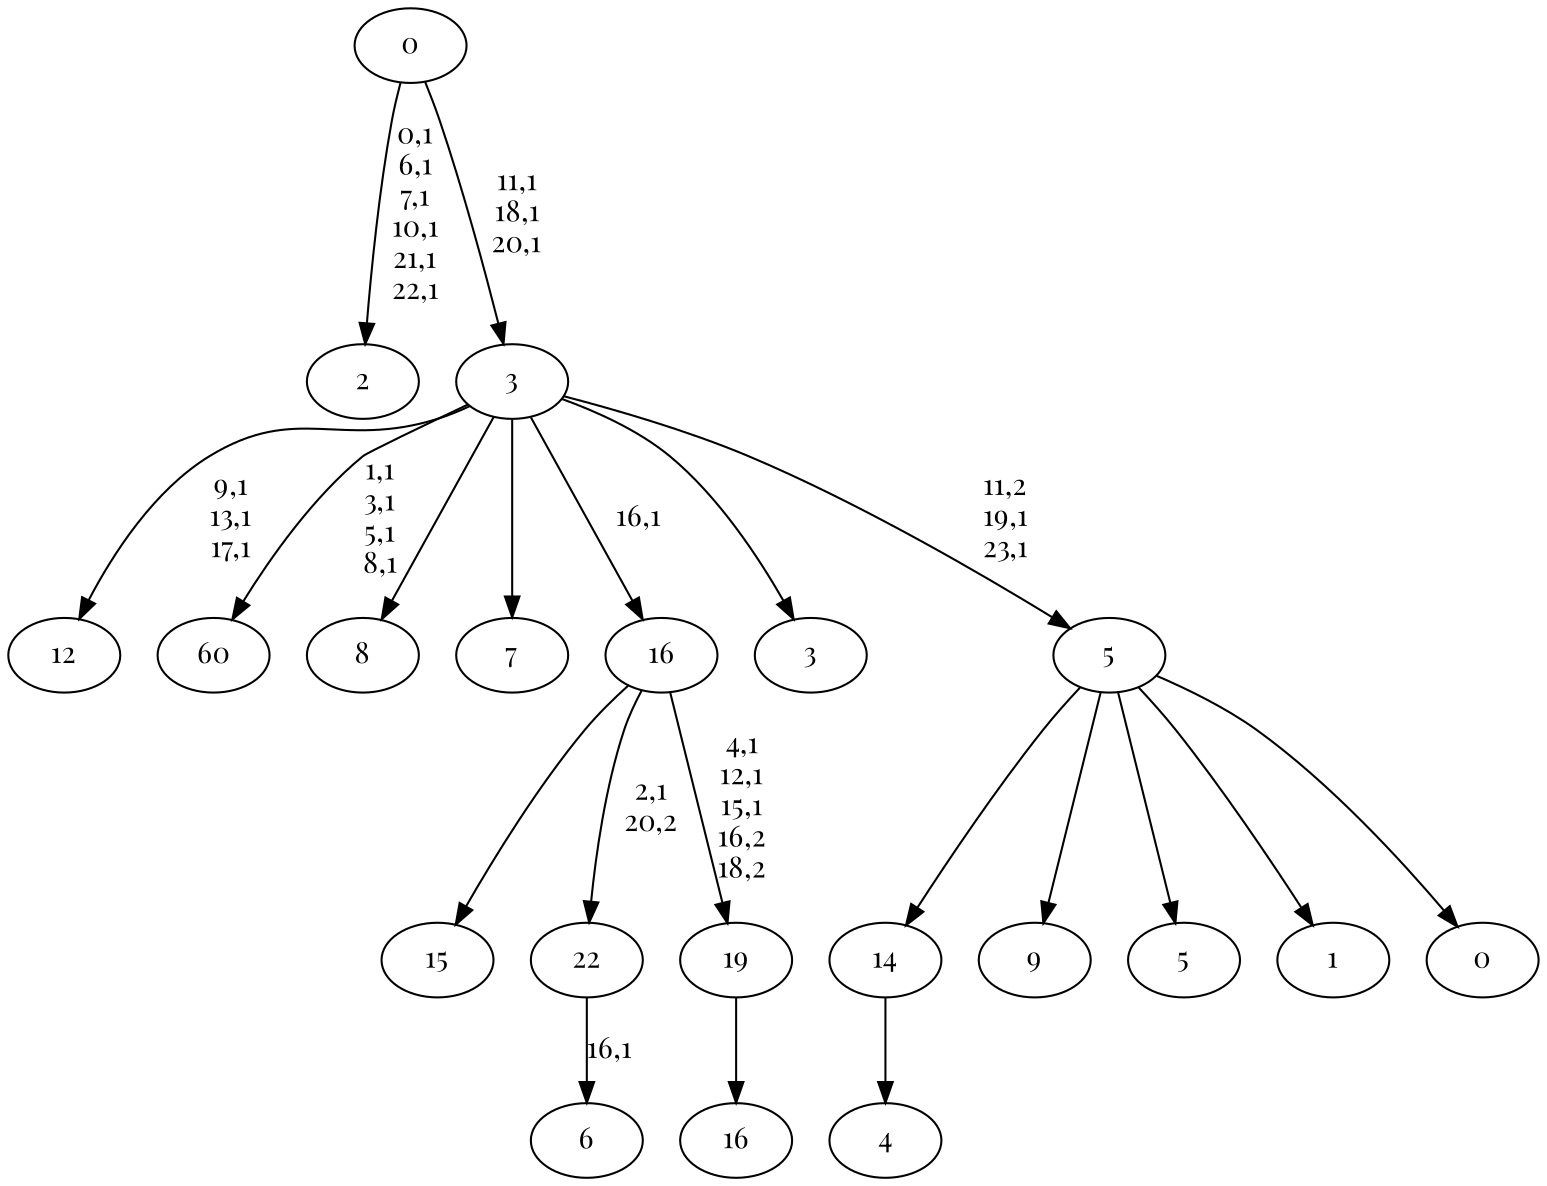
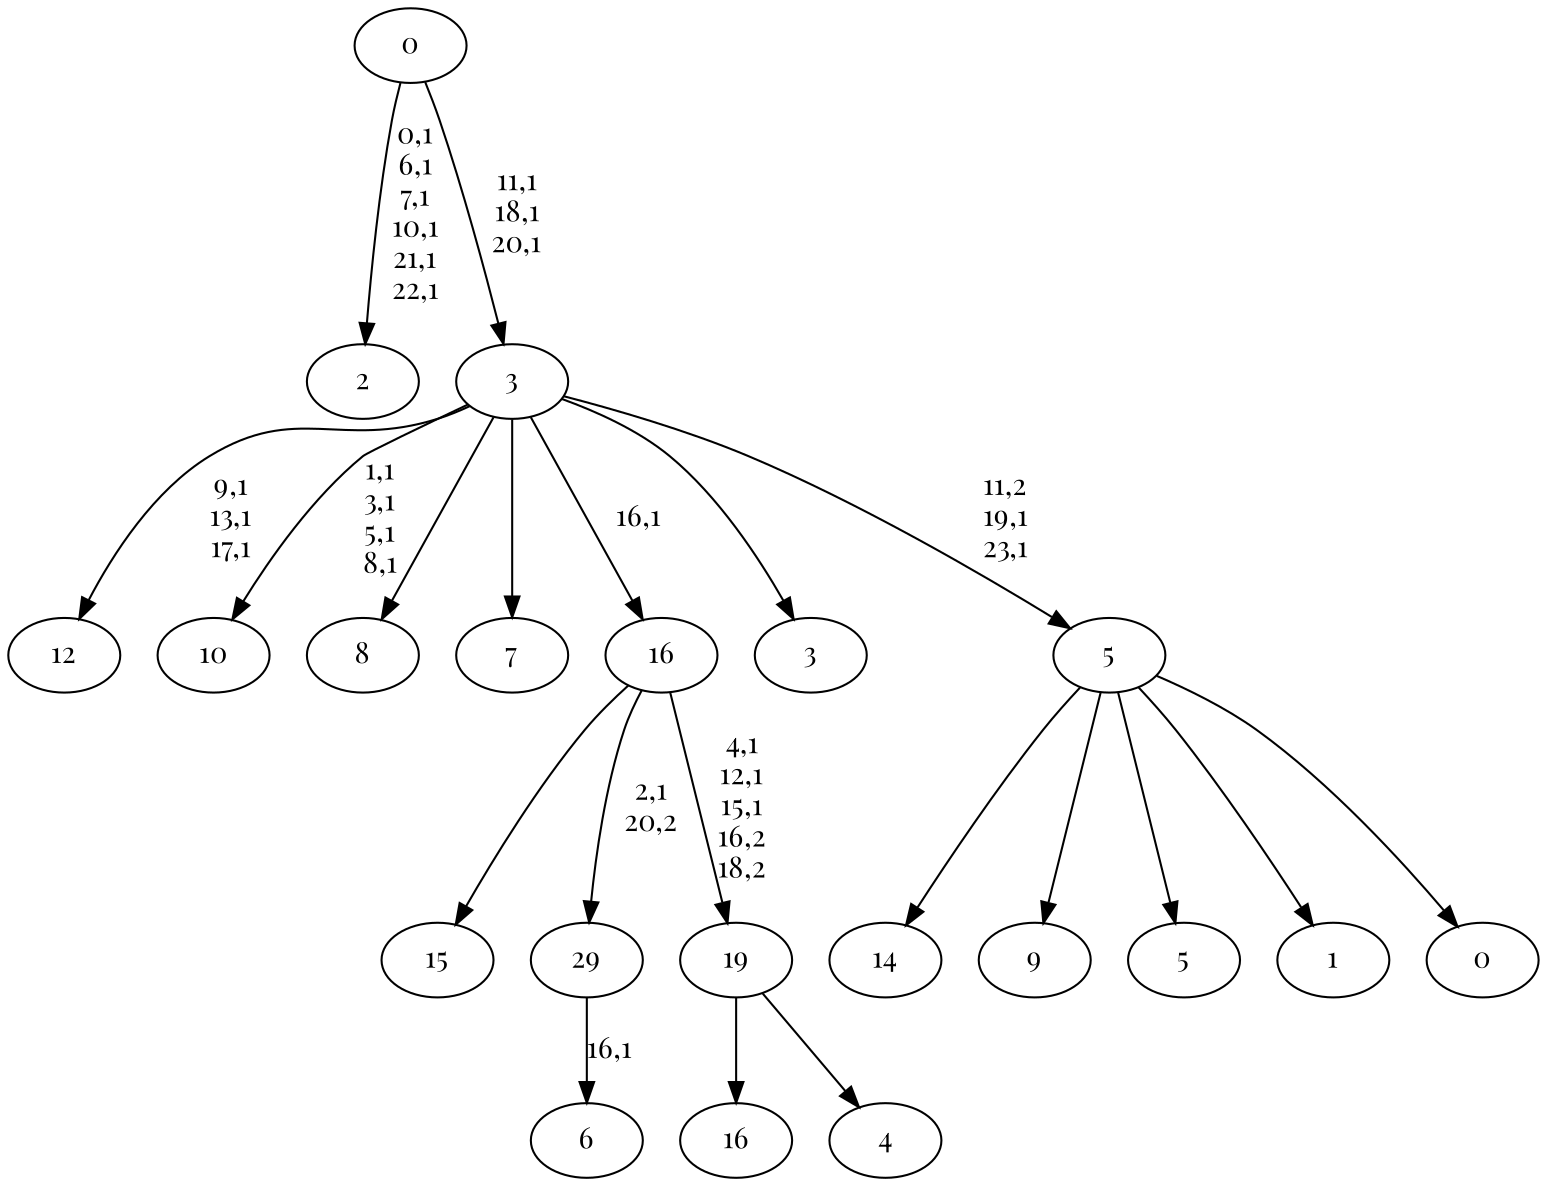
node "60": label "60" -> "10"
node "22": label "22" -> "29"
edge "14" -> "4": now "19" -> "4"
